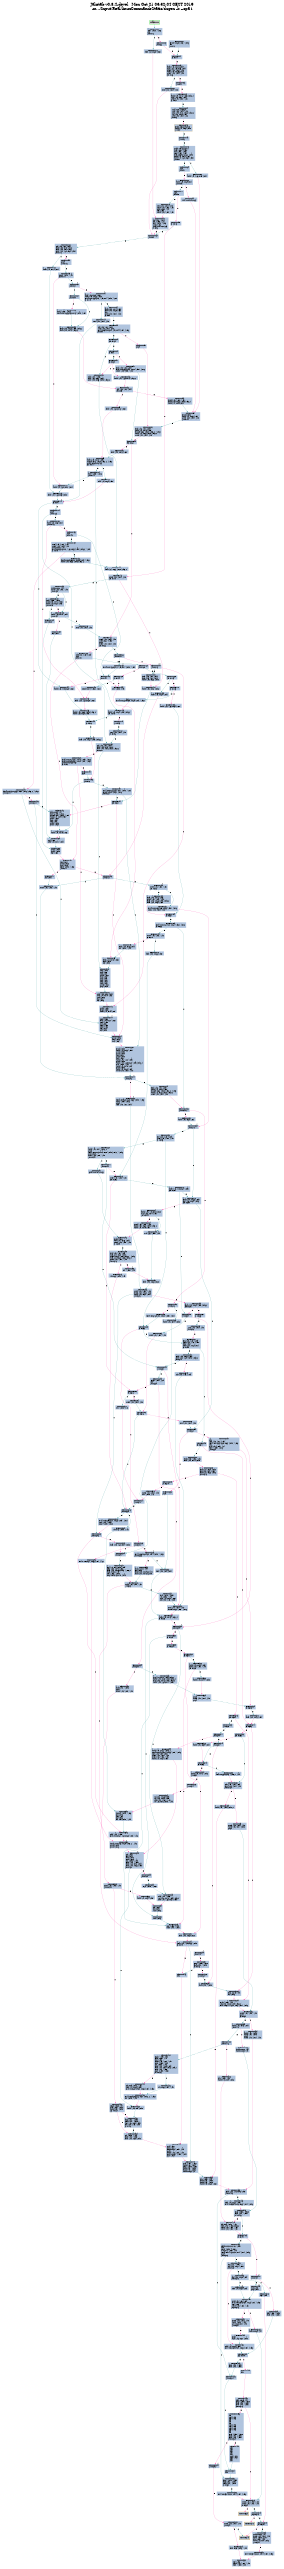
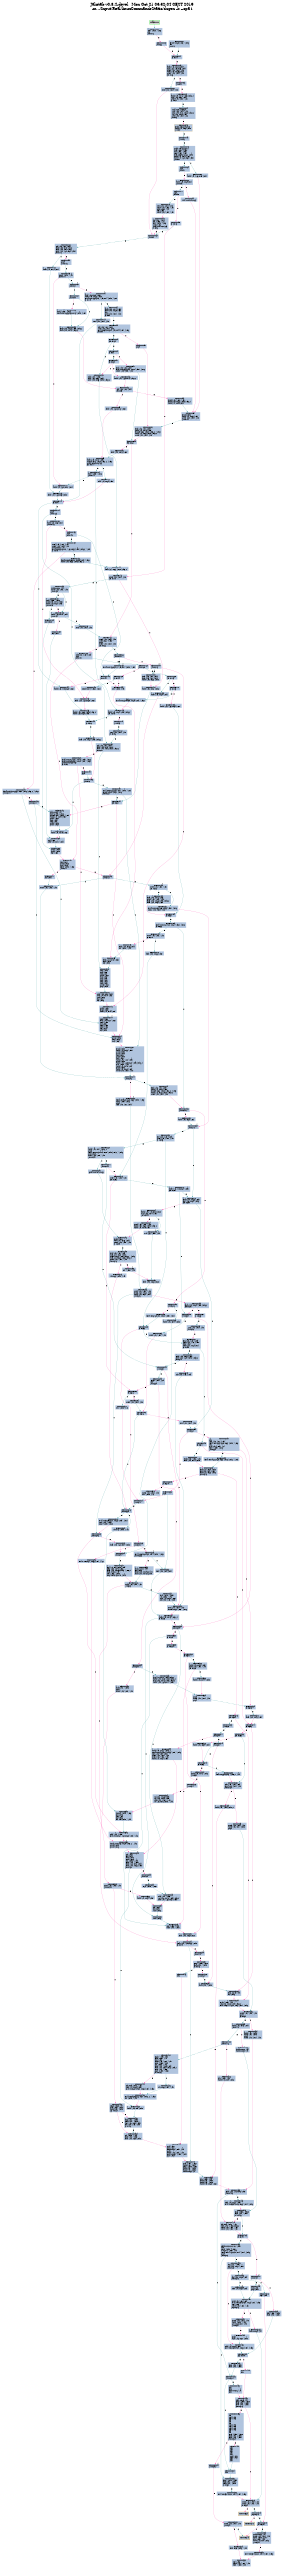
node "0x00000078 andb %cl, 0x6e(%ecx)": removed
node "0x000002fd imull $0x7962206e, 0x65(%esp,%esi,2), %esi": added
edge "0x00000310 outsb %ds:(%esi), %dx orb (%edx), %cl" -> "0x00000314 jb 0x37b": now "0x00000352 popa" -> "0x00000314 jb 0x37b"
edge "0x000003d4 andb %dh, %fs:0x65(%edx) je 0x44f" -> "0x00000443 das": now "0x000003d4 andb %dh, %fs:0x65(%edx) je 0x44f" -> "0x000003da jb 0x44a"
node "0x000004d5 das daa andb $0x26, %al daa": added
